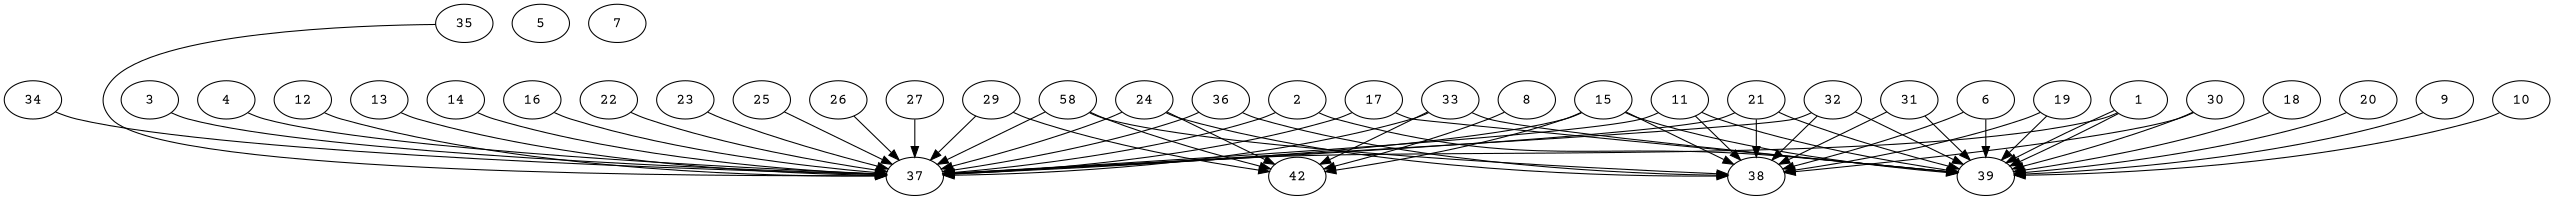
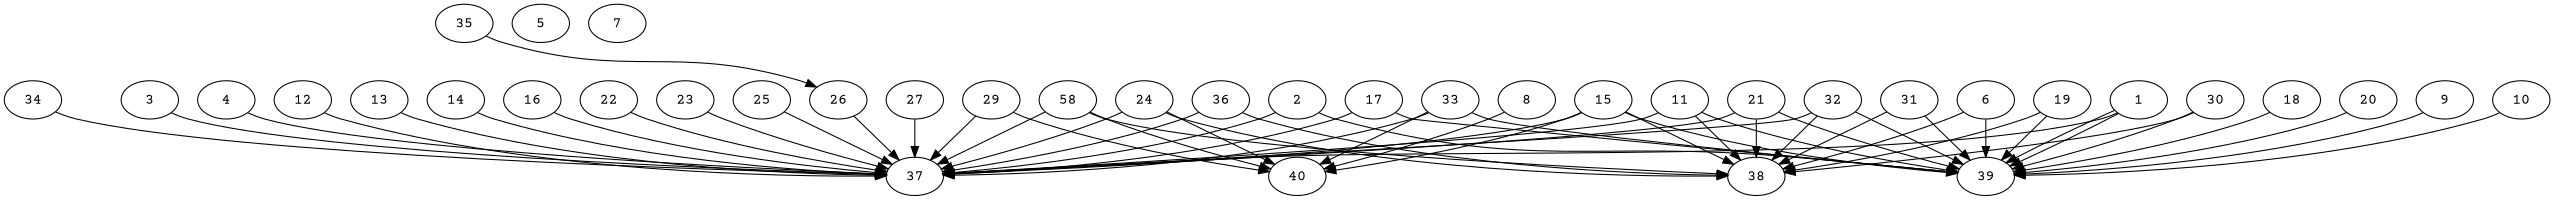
edge "35" -> "37": now "35" -> "26"
node "42": label "42" -> "40"
